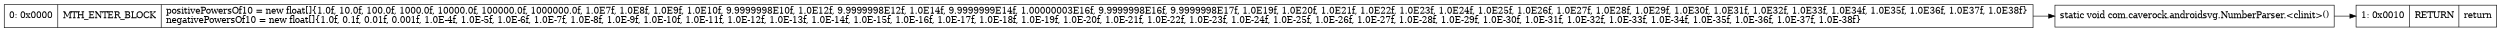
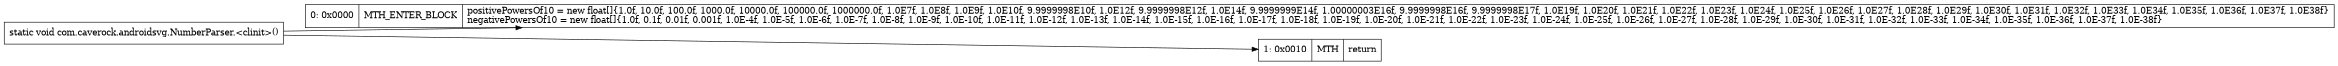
edge "0: 0x0000" -> "static void com.caverock.androidsvg.NumberParser.<clinit>()": reversed
node "1: 0x0010": text "RETURN" -> "MTH"
